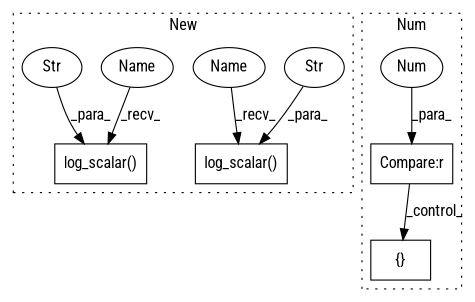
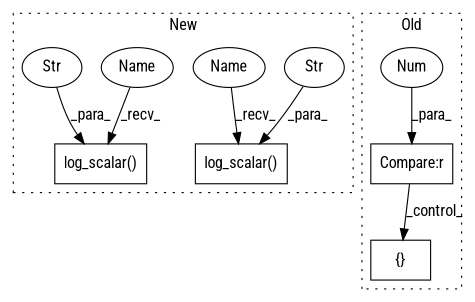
cluster "Num": label "Num" -> "Old"
